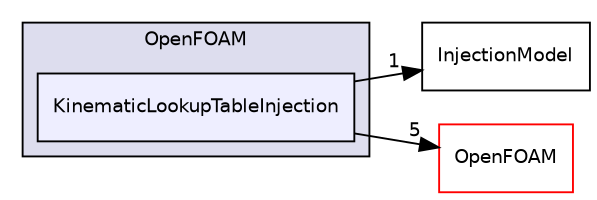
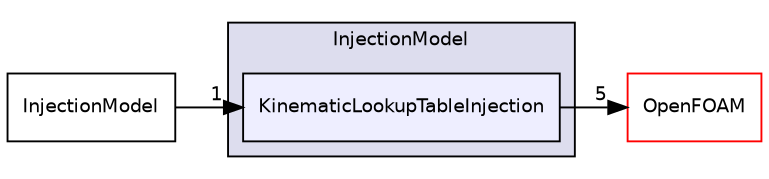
cluster "OpenFOAM": label "OpenFOAM" -> "InjectionModel"
edge "KinematicLookupTableInjection" -> "InjectionModel": reversed
